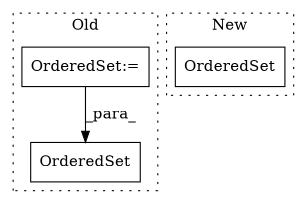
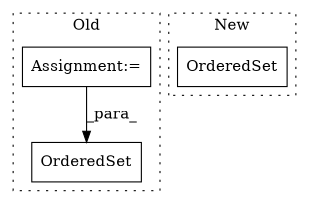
node "OrderedSet:=": label "OrderedSet:=" -> "Assignment:="
